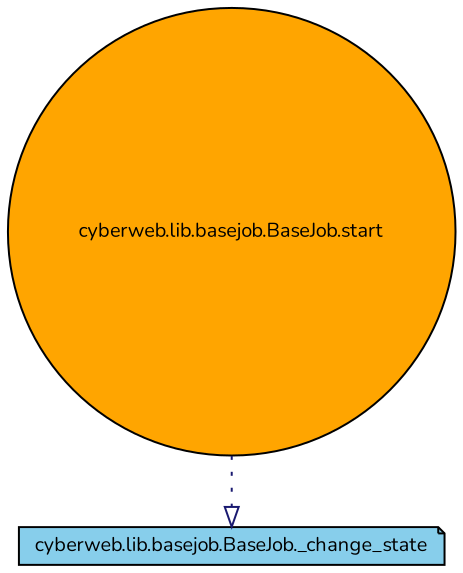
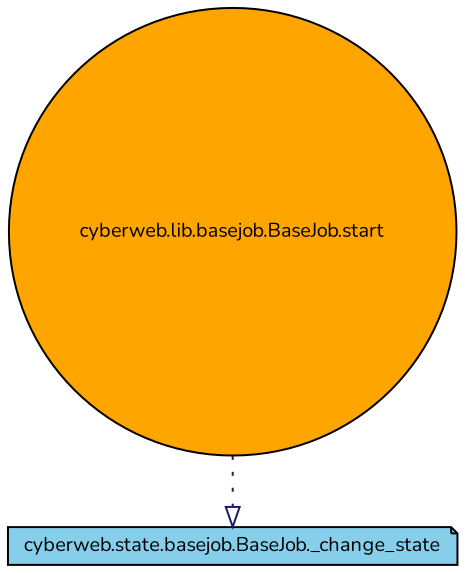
node "cyberweb.lib.basejob.BaseJob._change_state": label "cyberweb.lib.basejob.BaseJob._change_state" -> "cyberweb.state.basejob.BaseJob._change_state"
